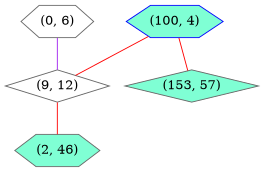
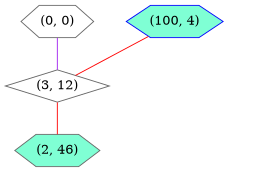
node "(0, 6)": label "(0, 6)" -> "(0, 0)"
node "(9, 12)": label "(9, 12)" -> "(3, 12)"
node "(153, 57)": removed
